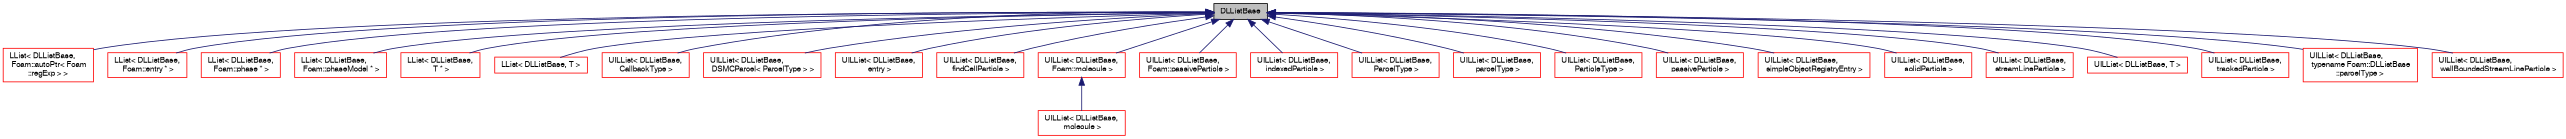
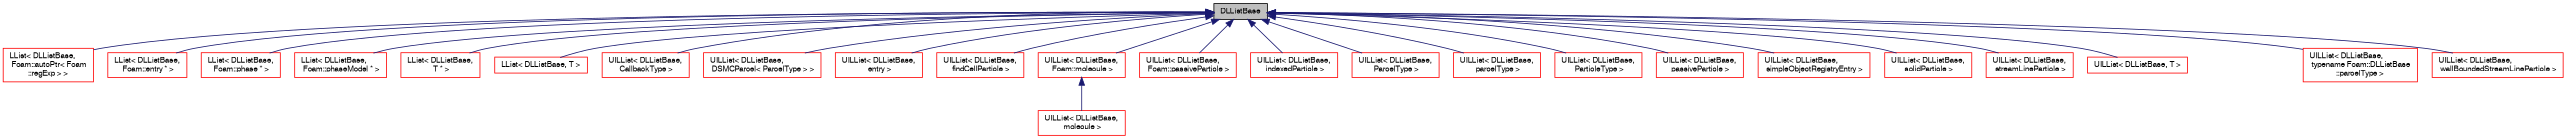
node "UILList< DLListBase, trackedParticle >": removed
